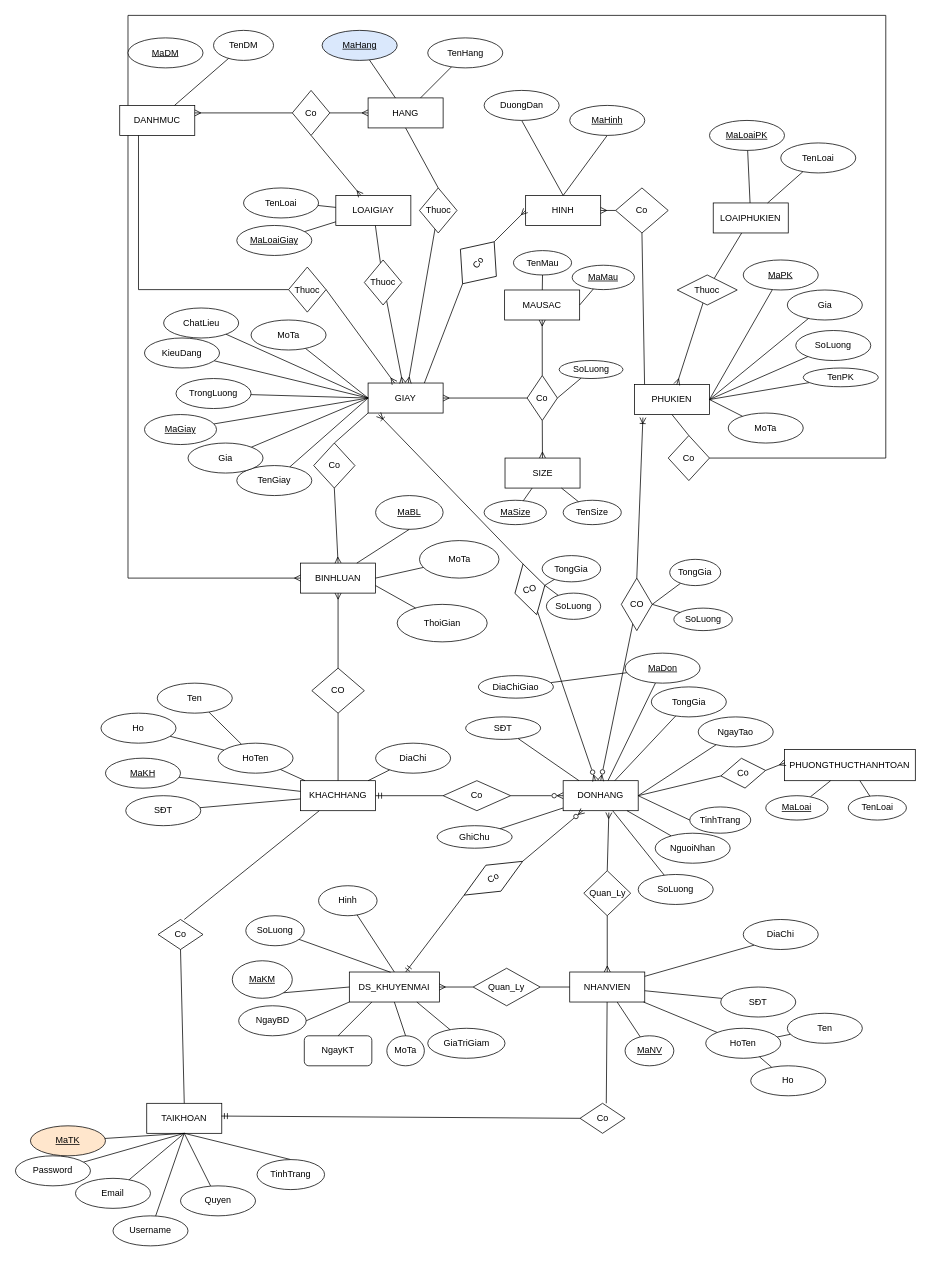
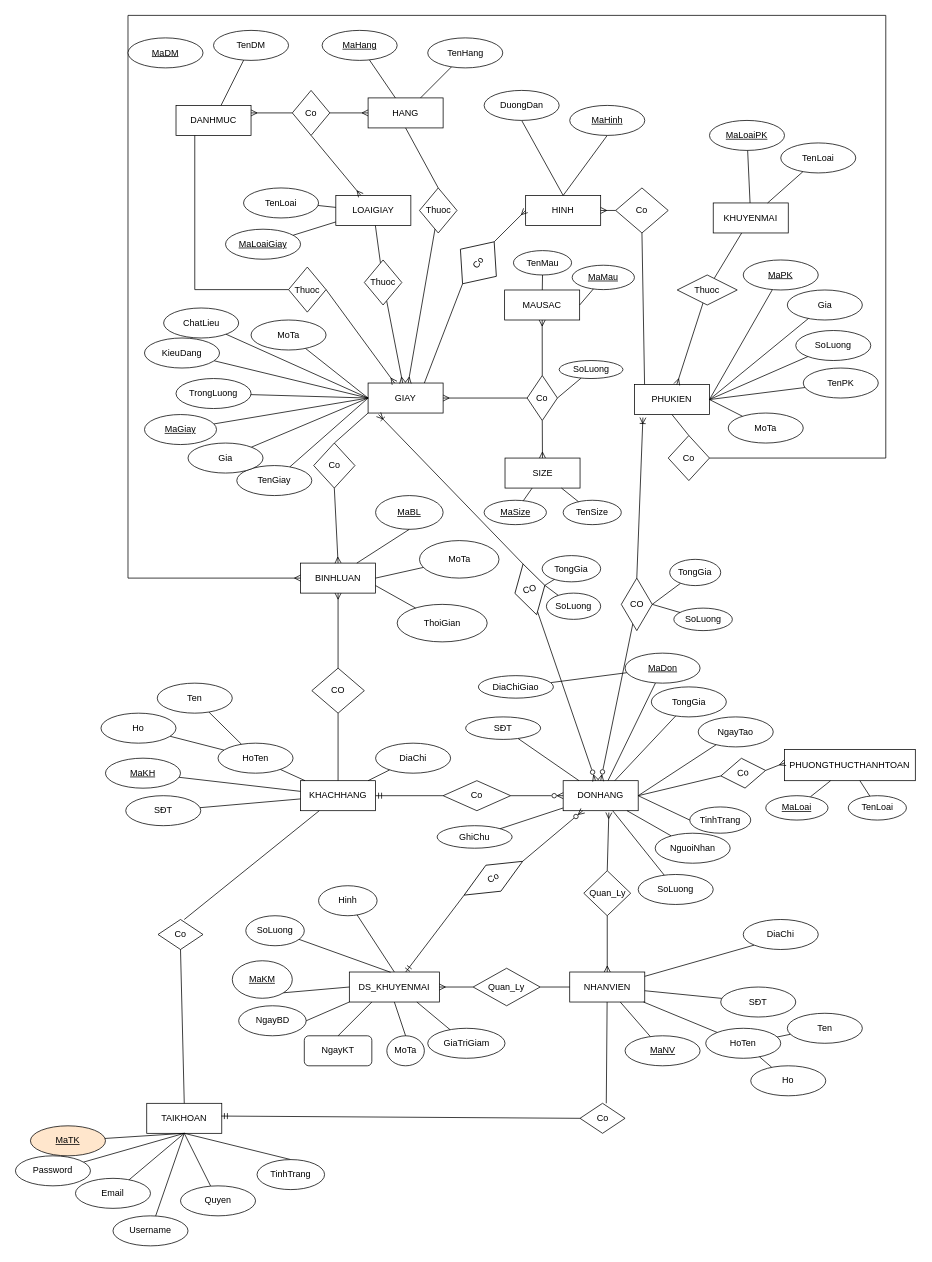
node "TenDM": size 60x30 -> 75x30
node "MaHang": fillcolor #dae8fc -> #ffffff
node "DANHMUC": moved (157, 120) -> (213, 120)
node "LOAIPHUKIEN": label "LOAIPHUKIEN" -> "KHUYENMAI"
node "MaLoaiGiay": moved (274, 240) -> (263, 244)
node "TenPK": size 75x19 -> 75x30
node "MaNV": size 49x30 -> 75x30
